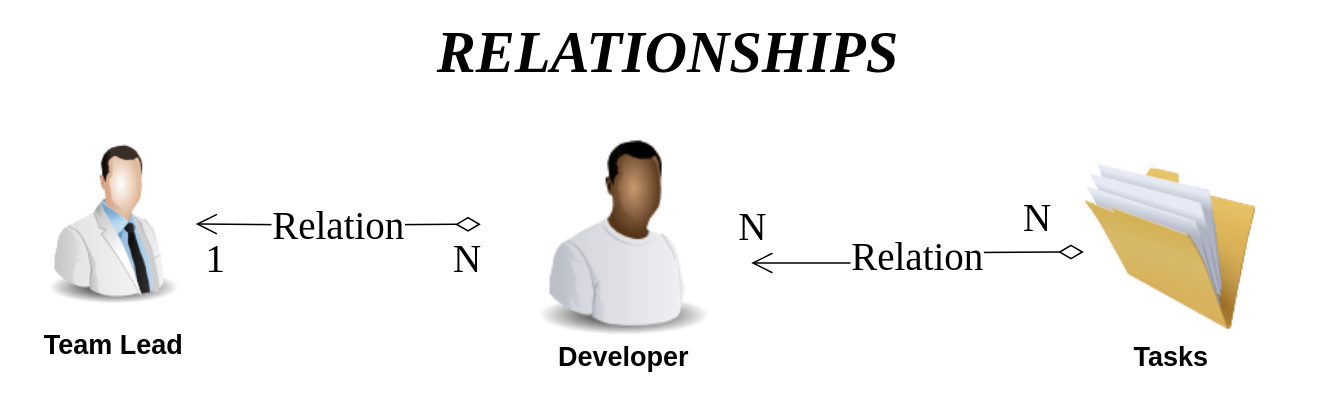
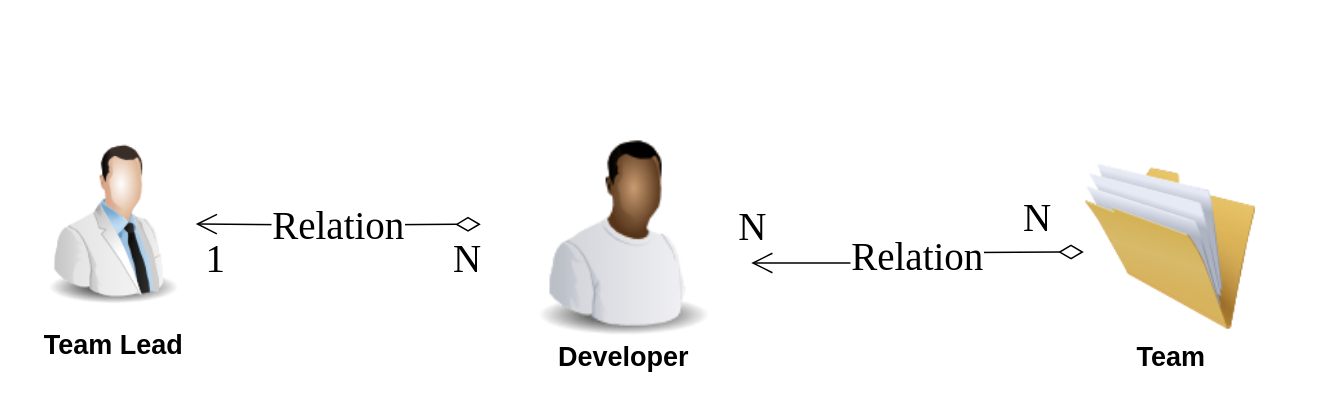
node "RELATIONSHIPS": removed
node "Tasks": label "Tasks" -> "Team"
